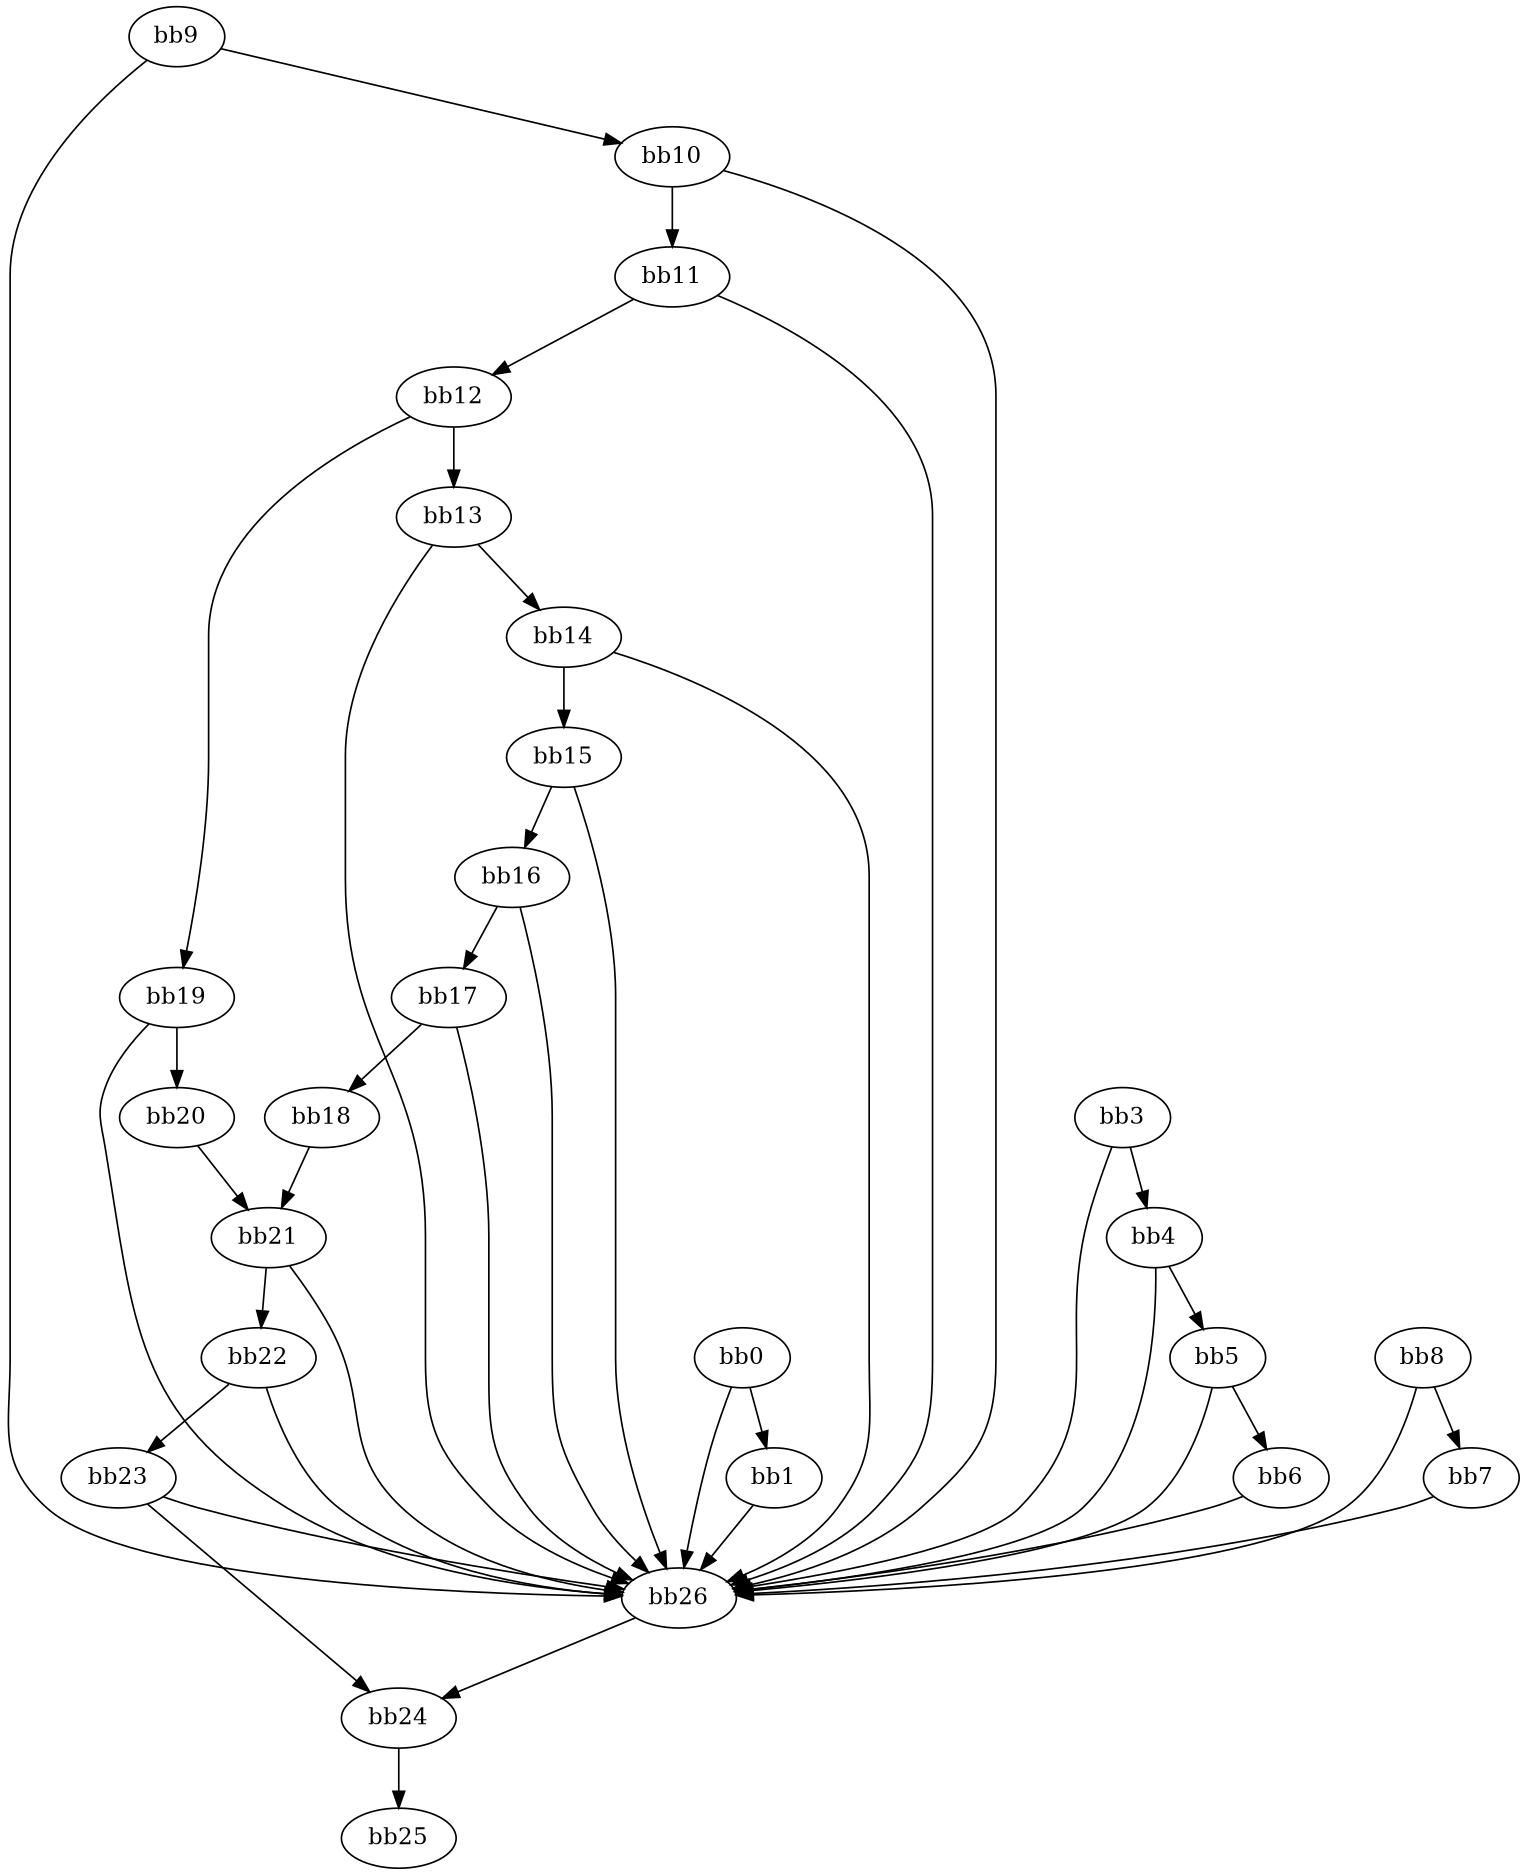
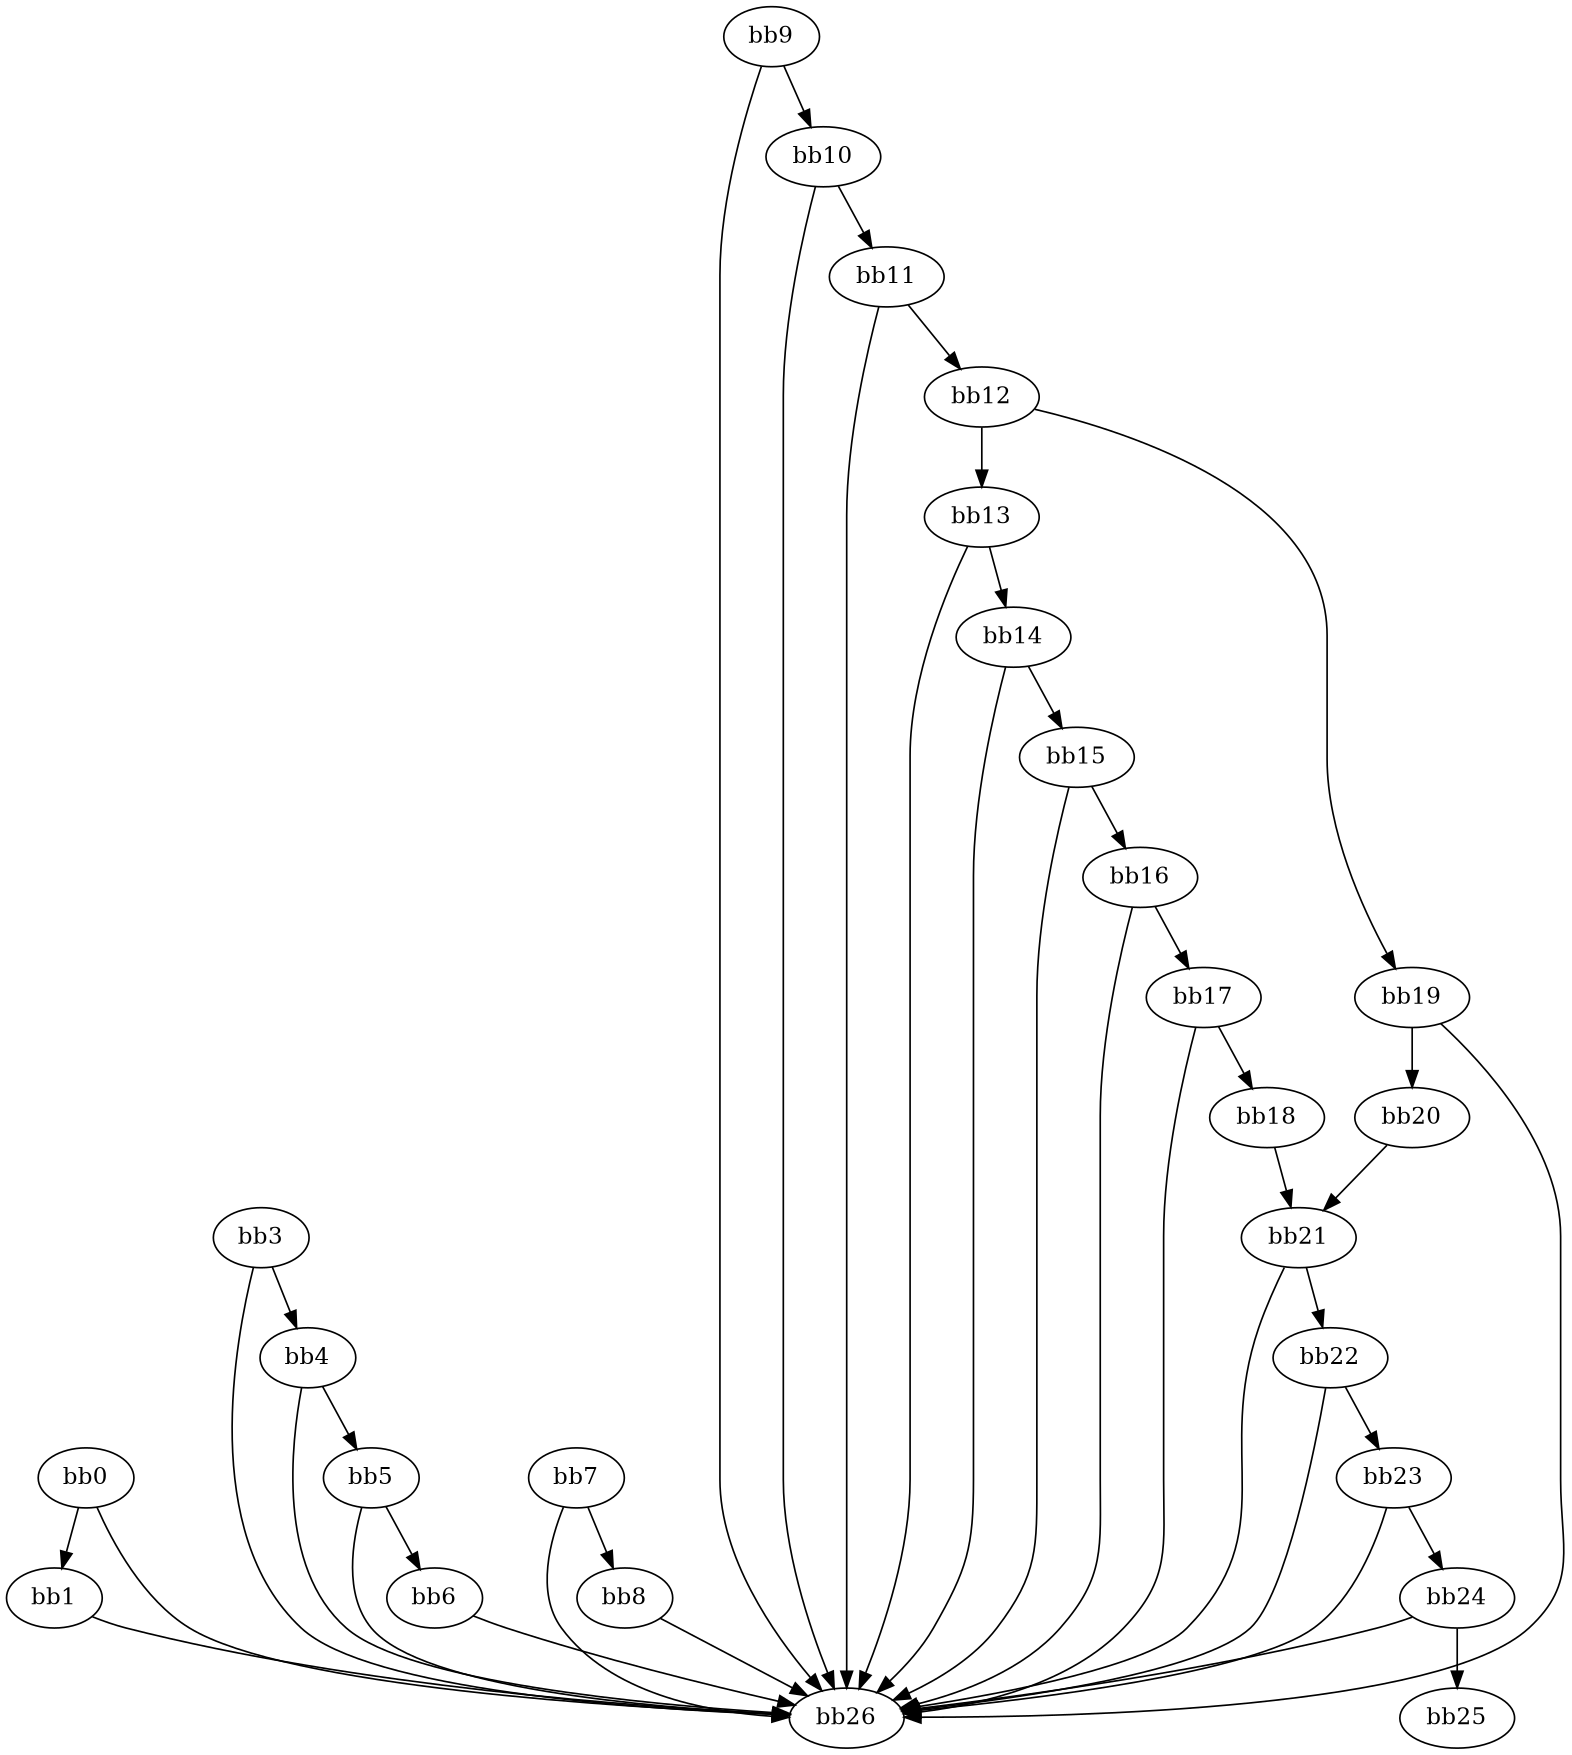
edge "bb8" -> "bb7": reversed
edge "bb26" -> "bb24": reversed
